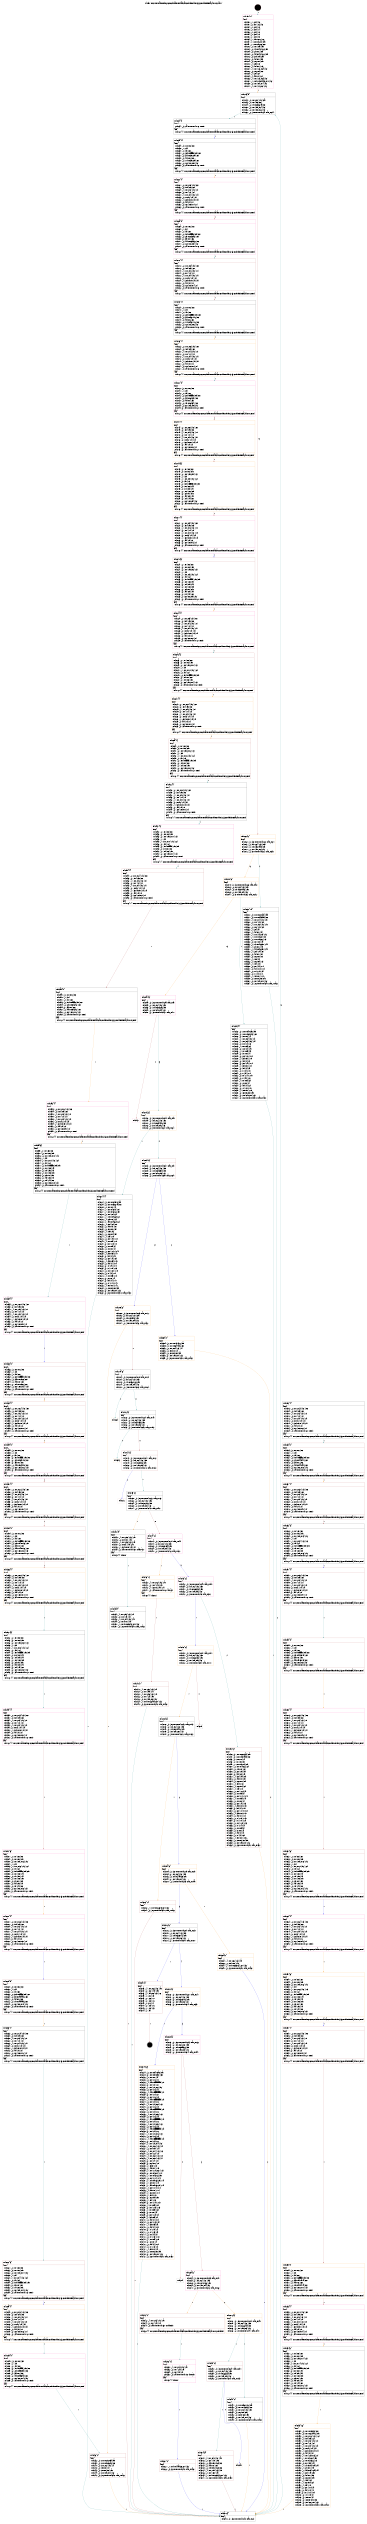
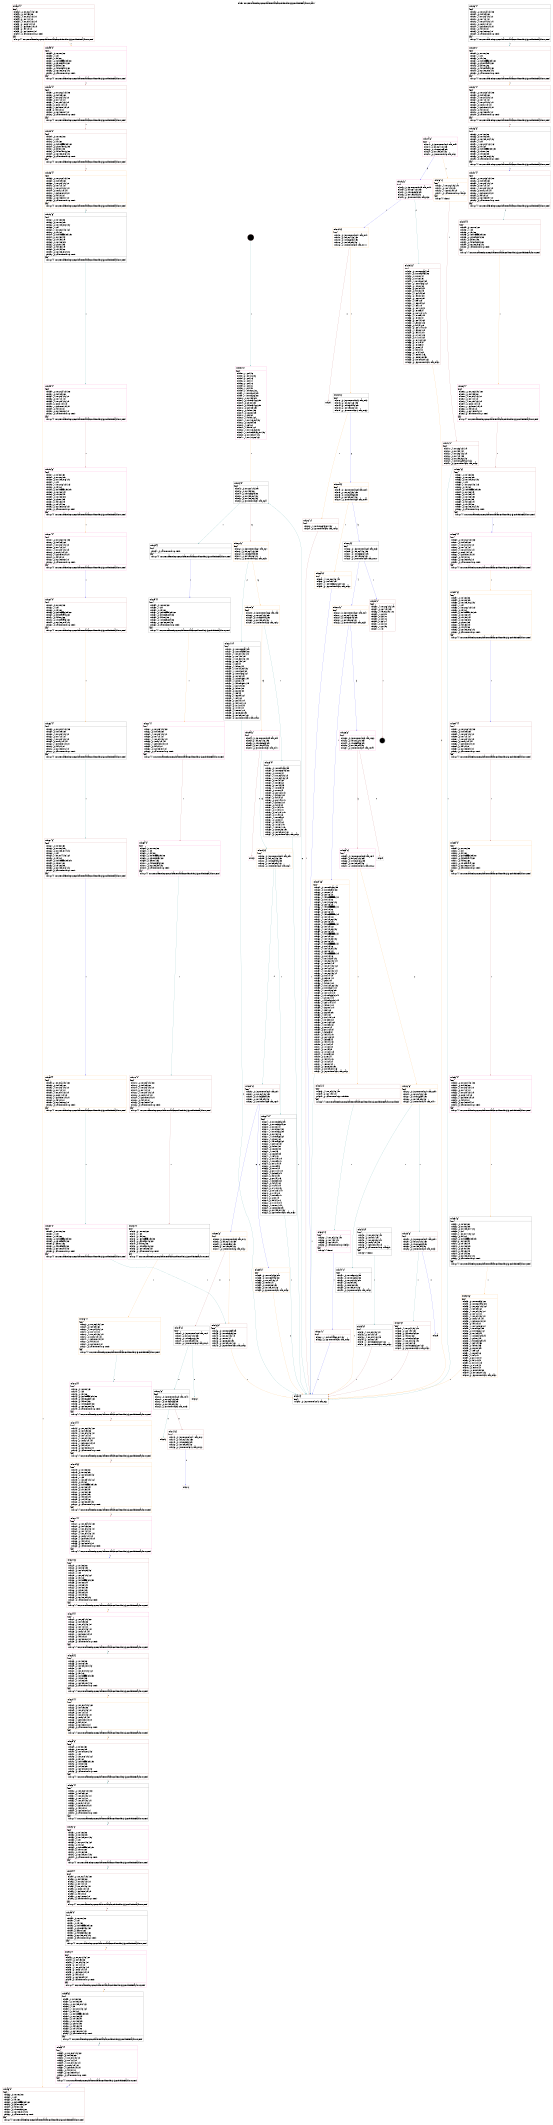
edge "0x402a65 [40]" -> "0x402a8d [44]": reversed
node "0x40215e [28]": removed
